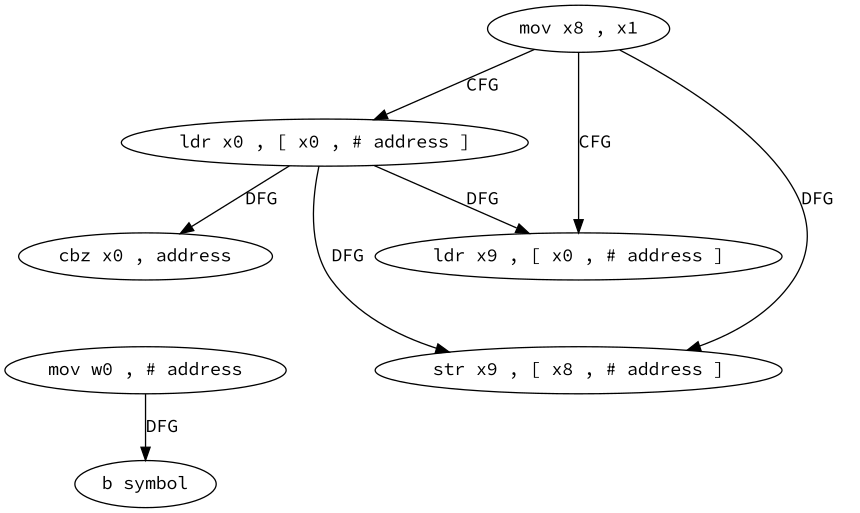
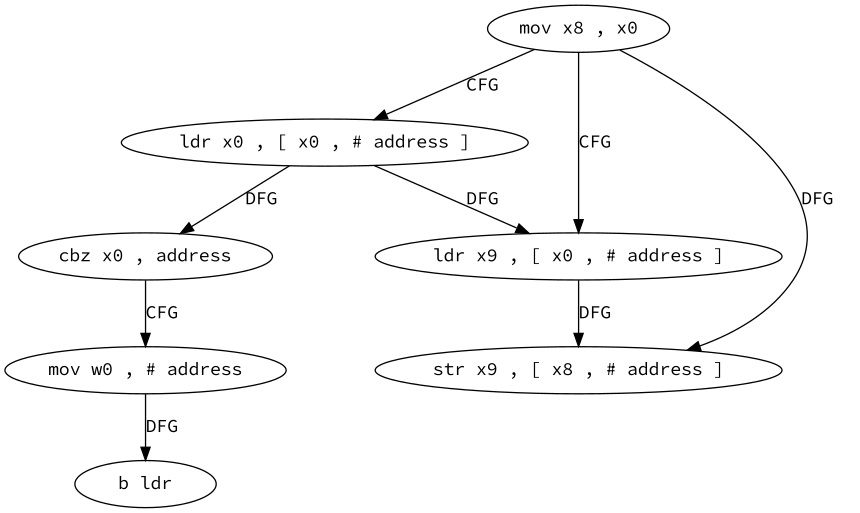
node "mov x8 , x1": label "mov x8 , x1" -> "mov x8 , x0"
edge "ldr x0 , [ x0 , # address ]" -> "str x9 , [ x8 , # address ]": now "ldr x9 , [ x0 , # address ]" -> "str x9 , [ x8 , # address ]"
edge "cbz x0 , address" -> "mov w0 , # address": added, label "CFG"
node "b symbol": label "b symbol" -> "b ldr"
